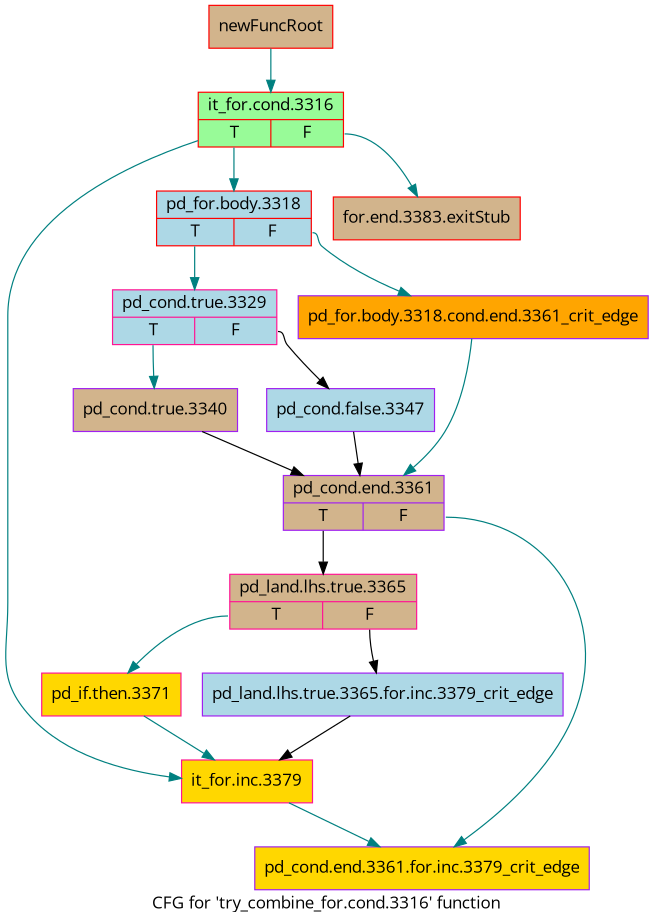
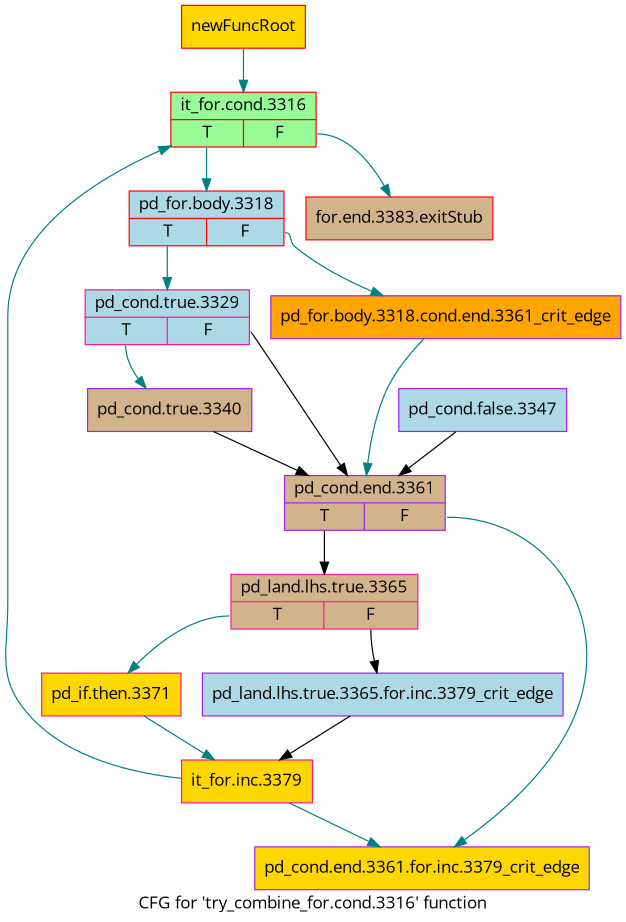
node "newFuncRoot": fillcolor tan -> gold
edge "pd_cond.true.3329" -> "pd_cond.false.3347": now "pd_cond.true.3329" -> "pd_cond.end.3361"
edge "it_for.cond.3316" -> "it_for.inc.3379": reversed
